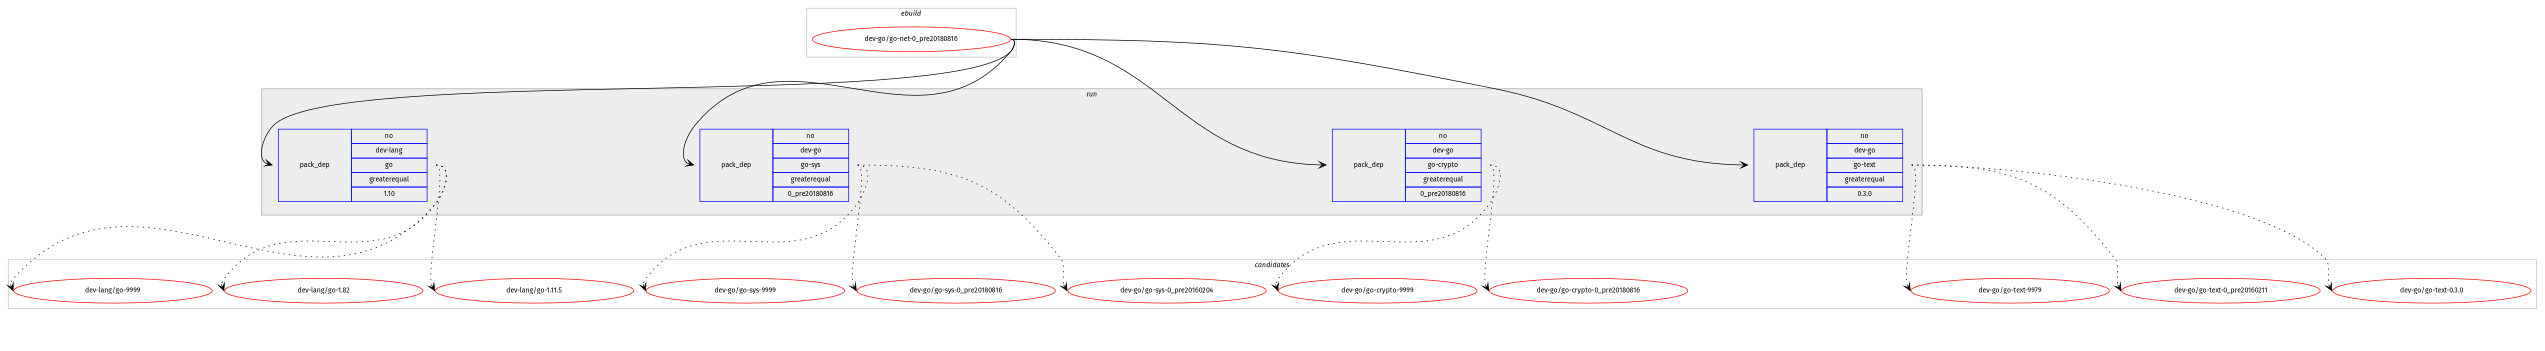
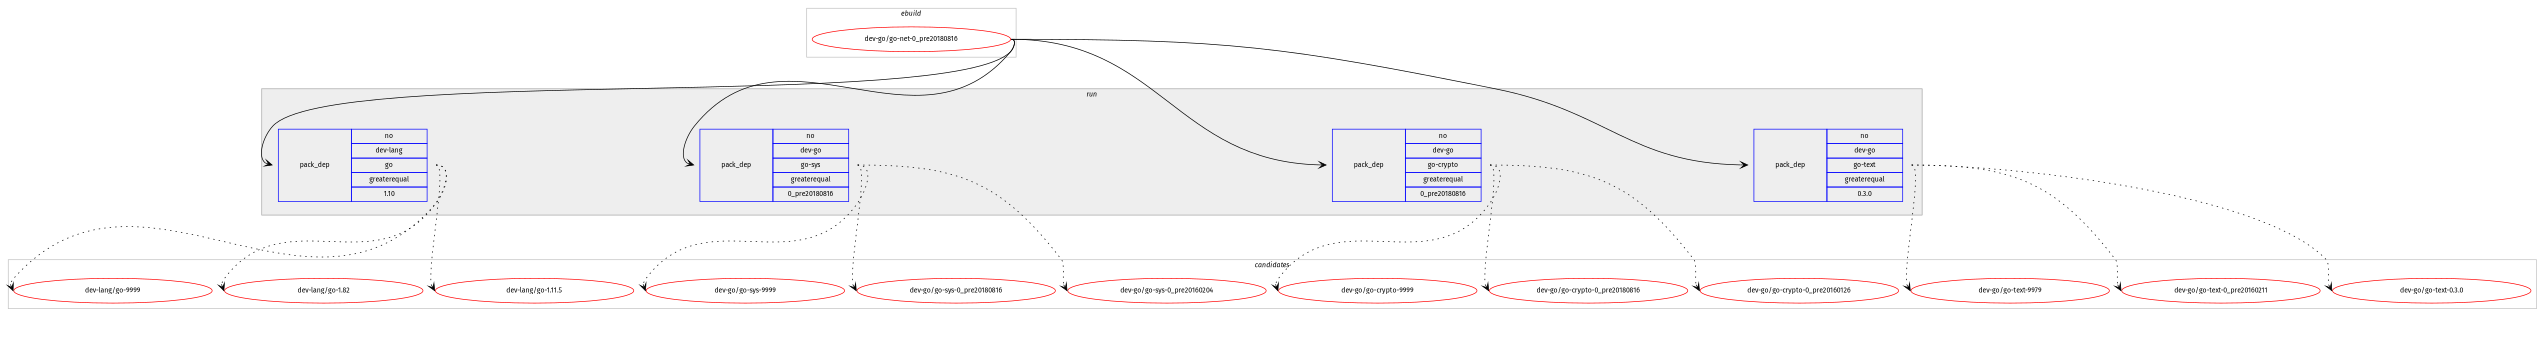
node "dev-go/go-crypto-0_pre20160126": added
